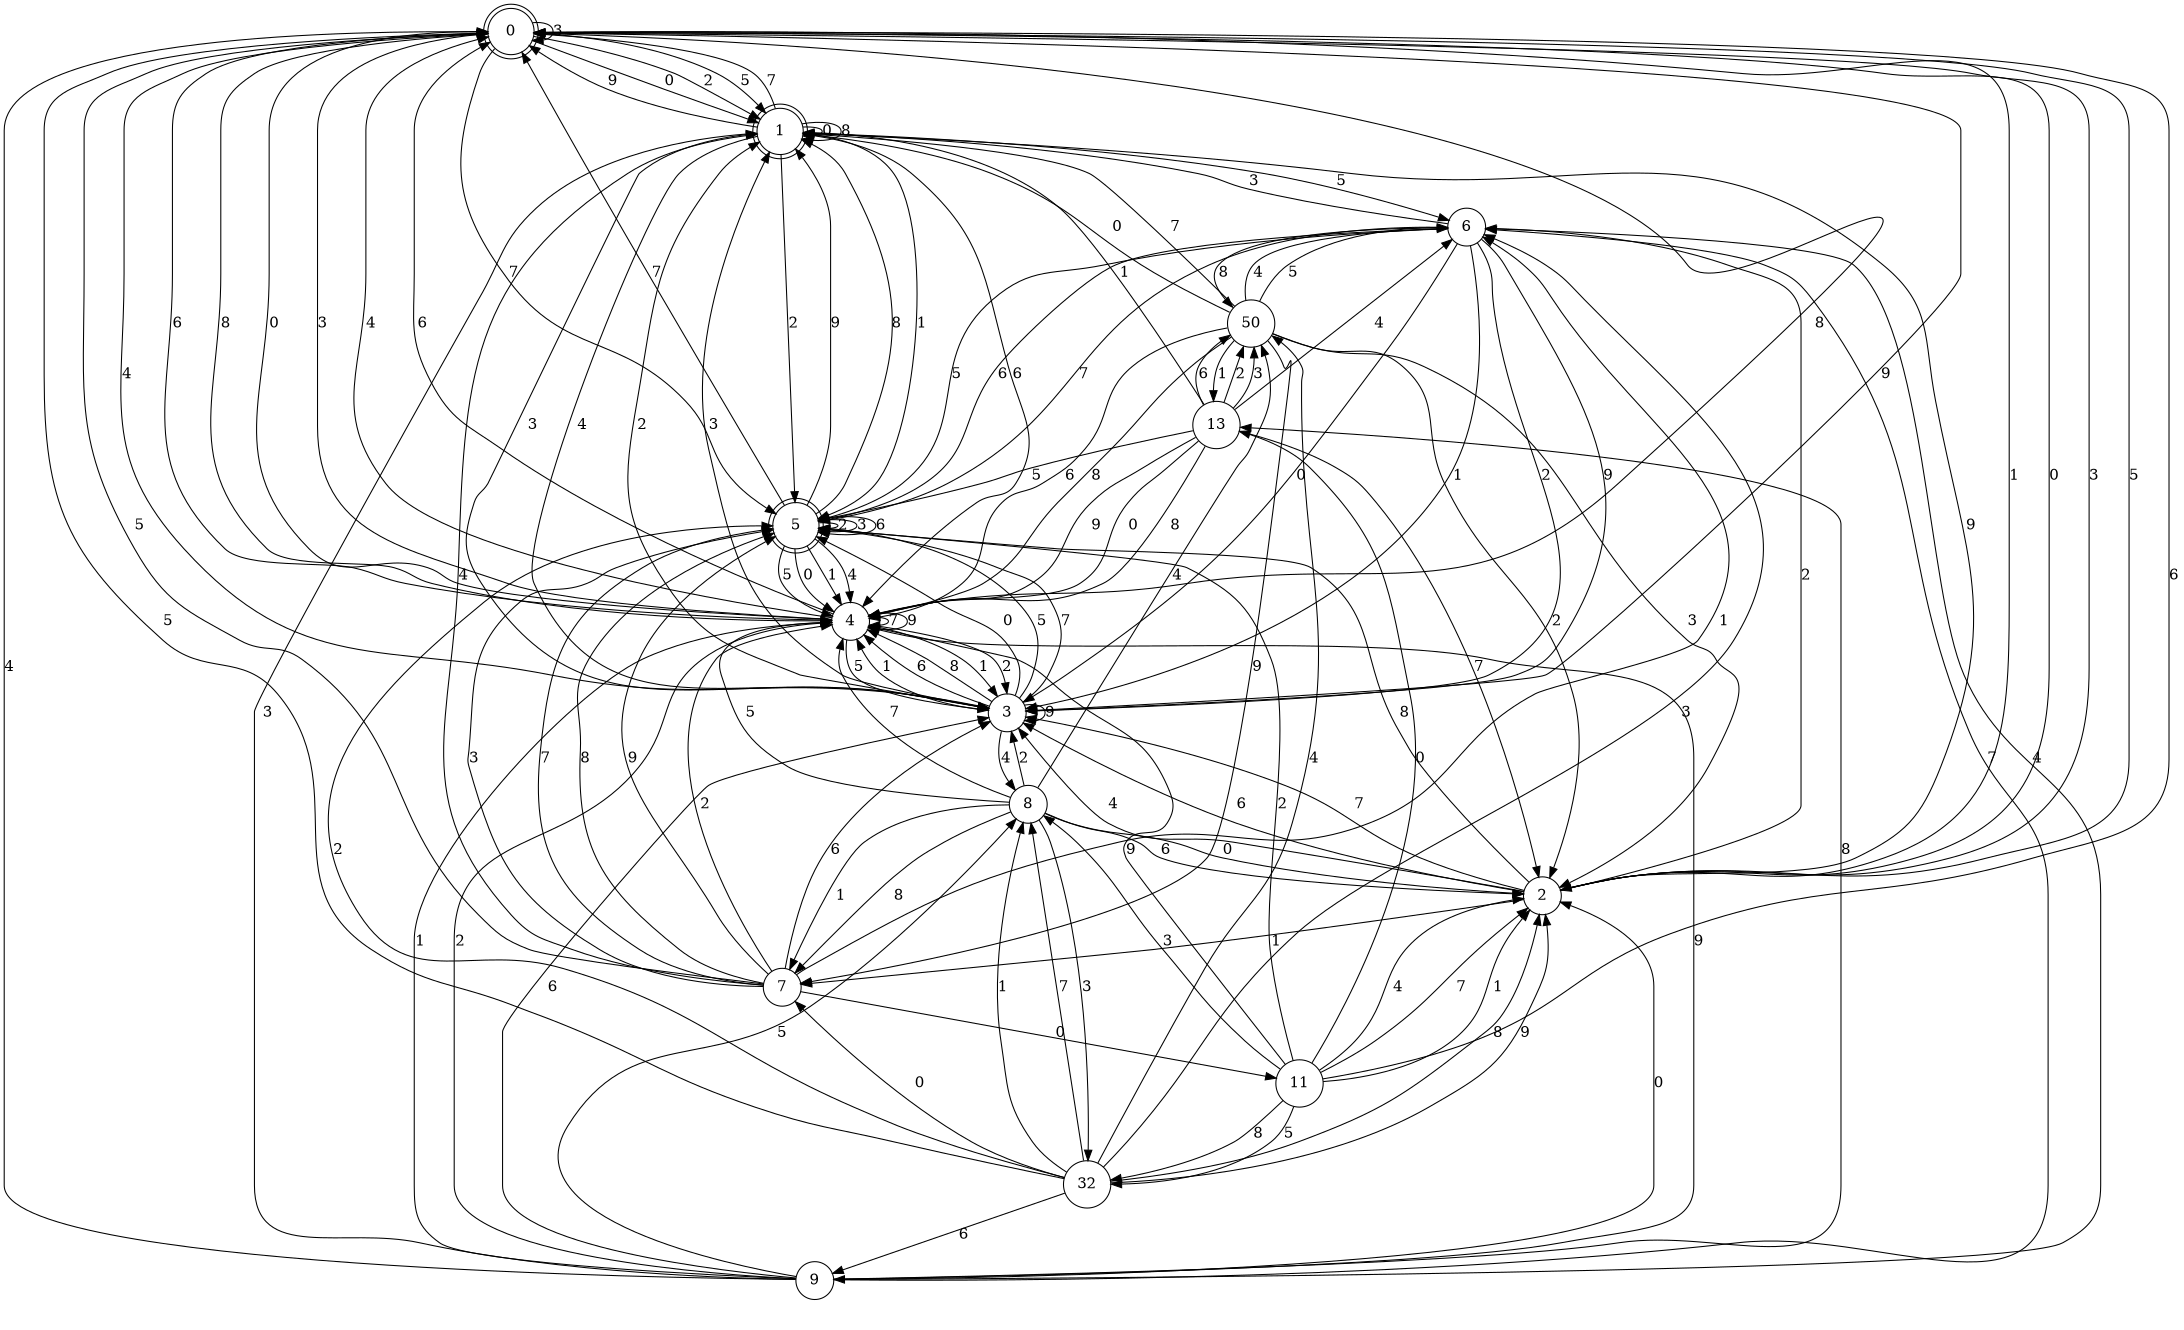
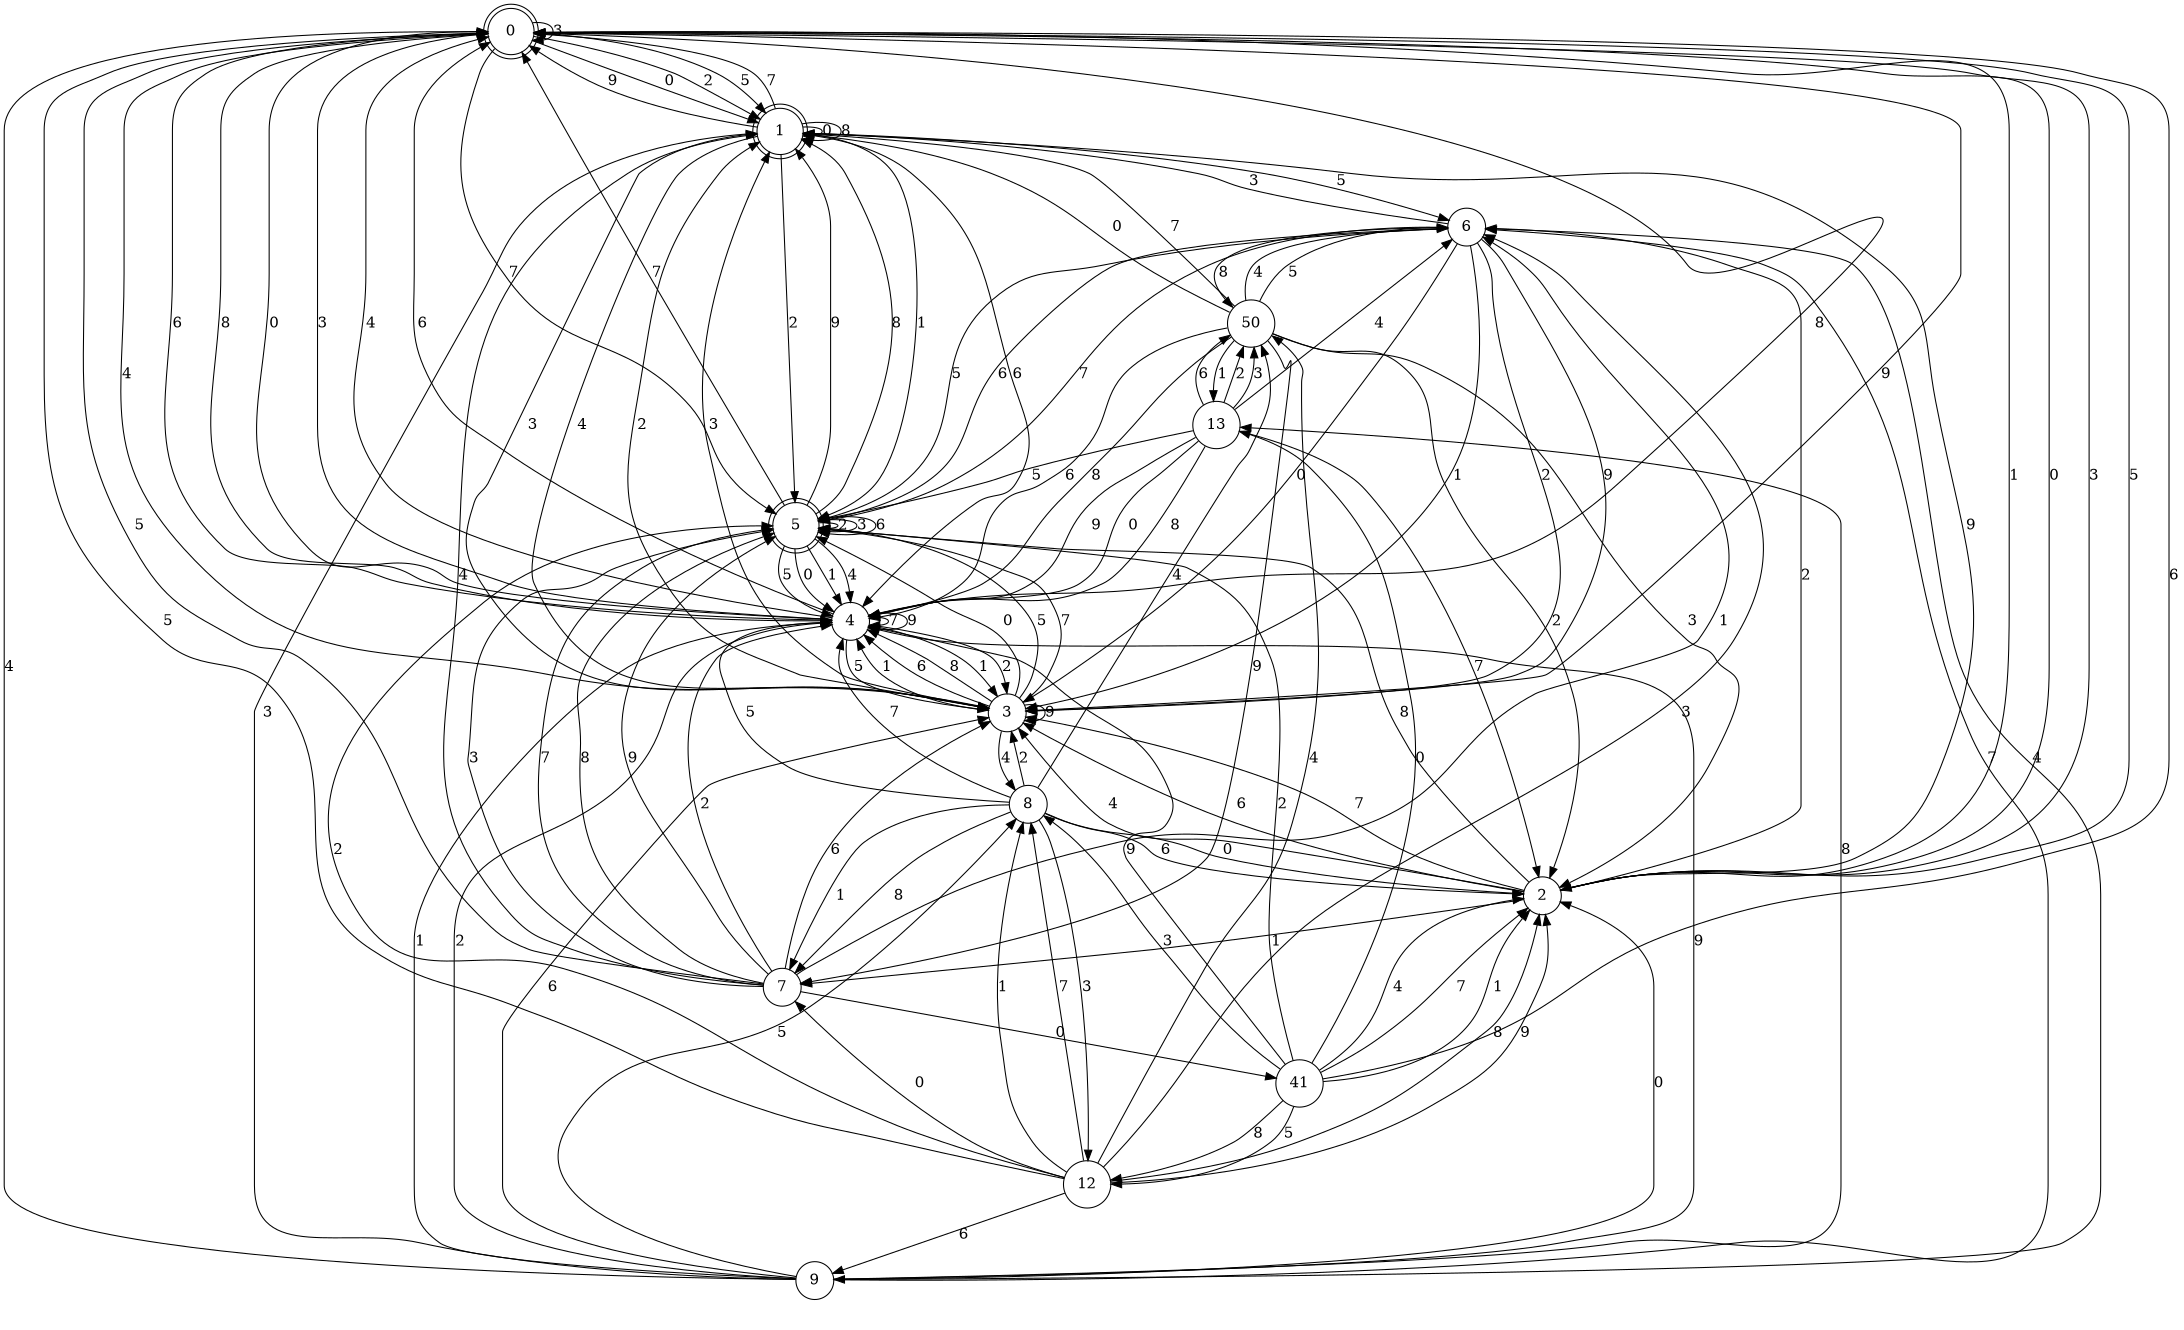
edge "13" -> "1": removed, label "1"
node "11": label "11" -> "41"
node "32": label "32" -> "12"
